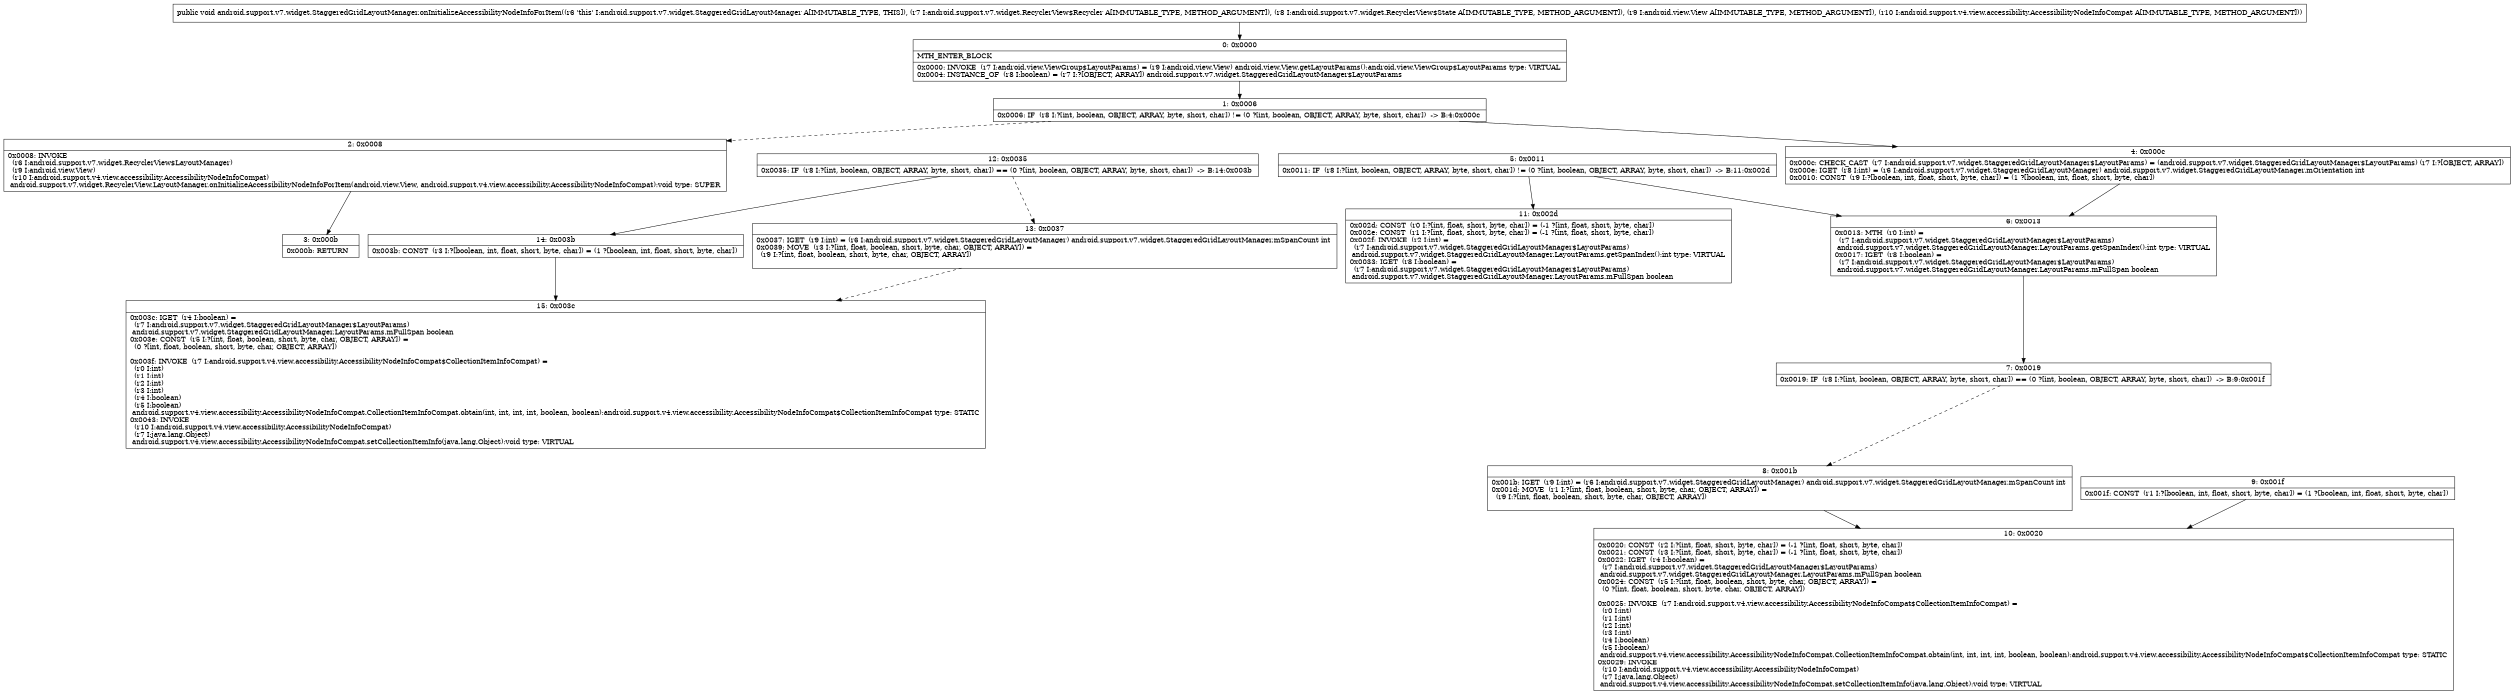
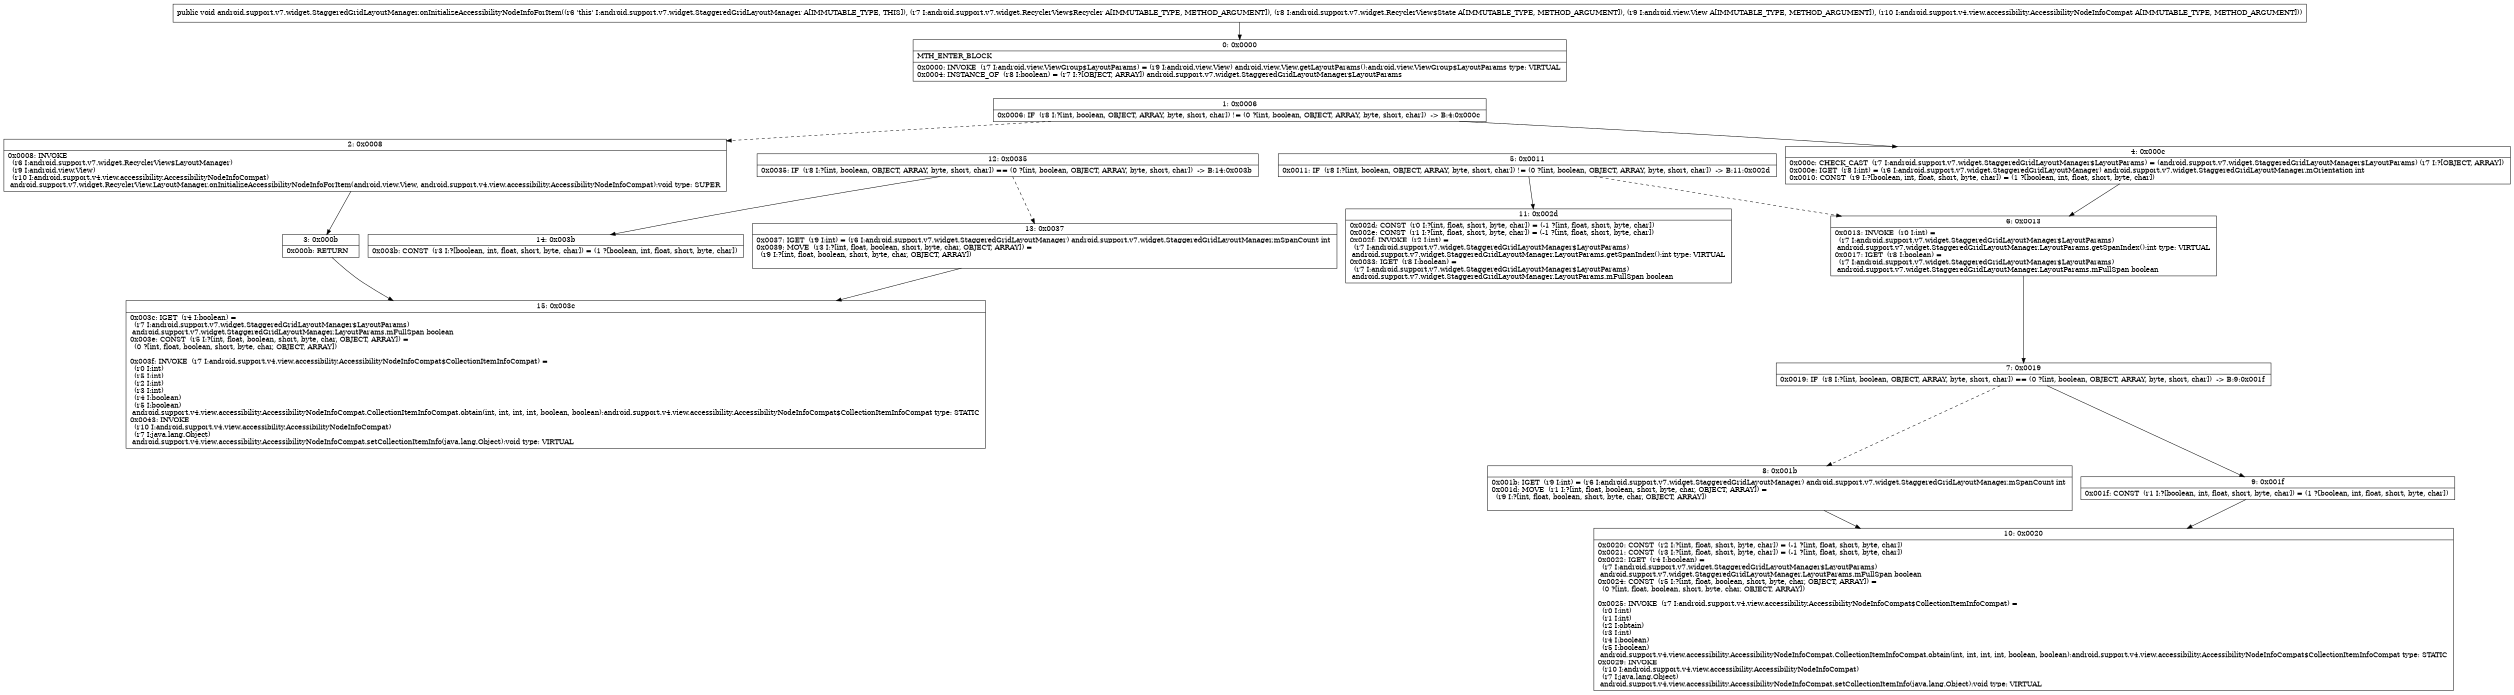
edge "0: 0x0000" -> "1: 0x0006": removed
edge "5: 0x0011" -> "6: 0x0013": style solid -> dashed
node "6: 0x0013": text "0x0013: MTH  (r0 I:int) =" -> "0x0013: INVOKE  (r0 I:int) ="
edge "14: 0x003b" -> "15: 0x003c": now "3: 0x000b" -> "15: 0x003c"
edge "13: 0x0037" -> "15: 0x003c": style dashed -> solid
node "15: 0x003c": text "(r1 I:int)" -> "(r5 I:int)"
edge "7: 0x0019" -> "9: 0x001f": added
node "10: 0x0020": text "(r2 I:int)" -> "(r2 I:obtain)"
